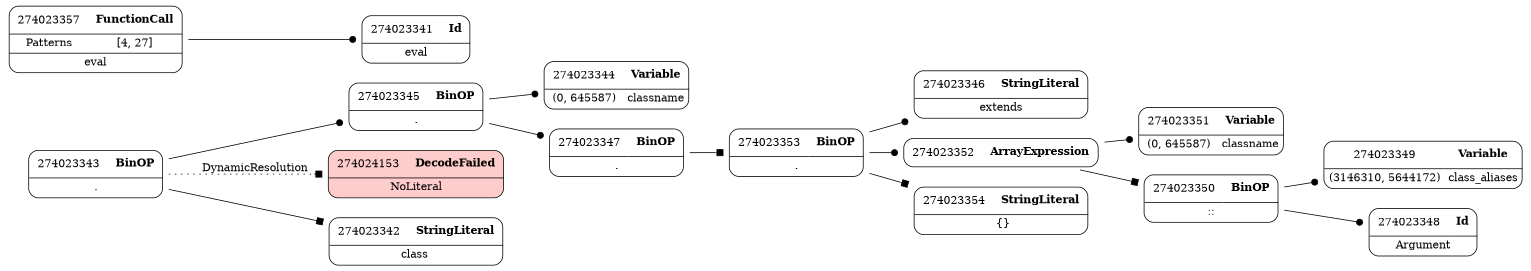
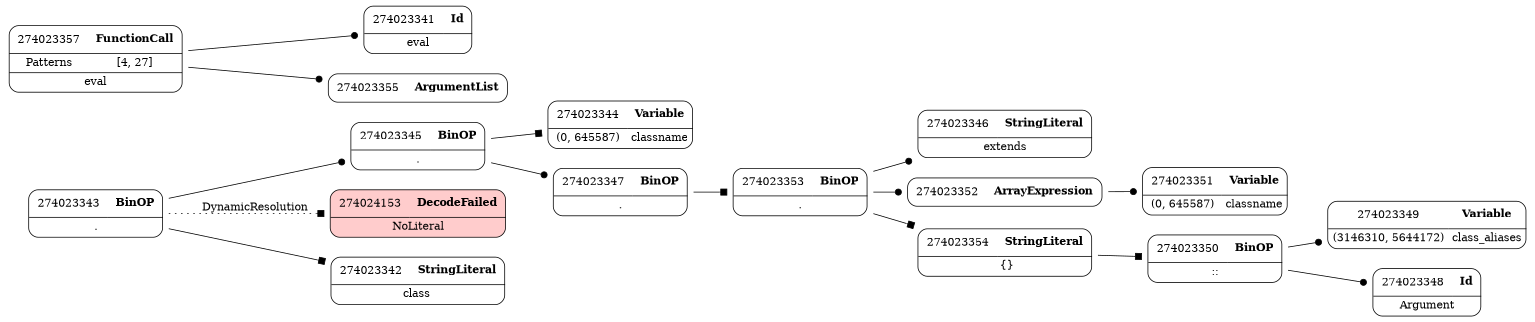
node "274023355": added
edge "274023345" -> "274023344": arrowhead dot -> box
edge "274023352" -> "274023350": now "274023354" -> "274023350"
